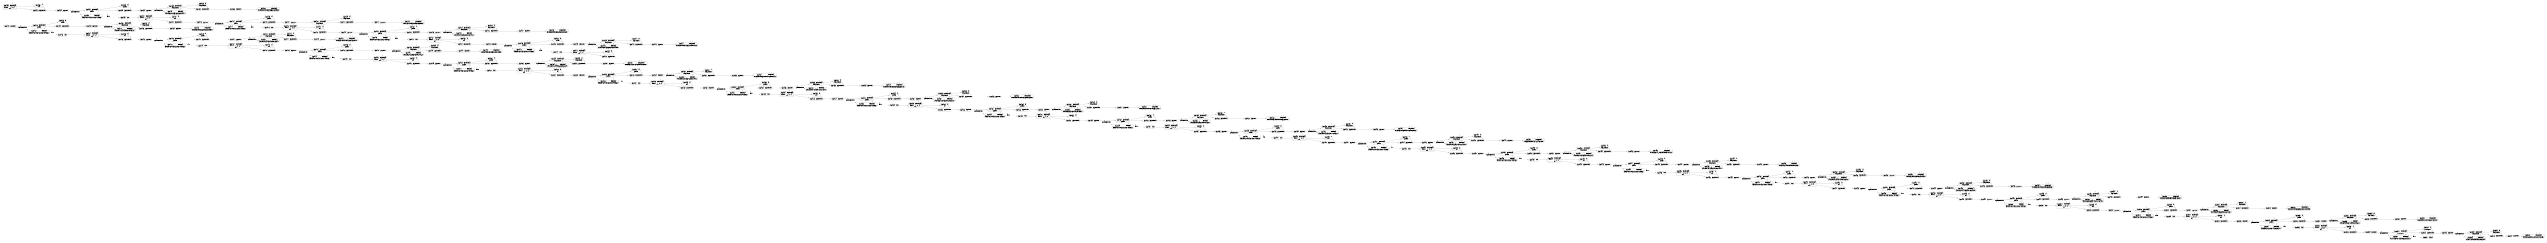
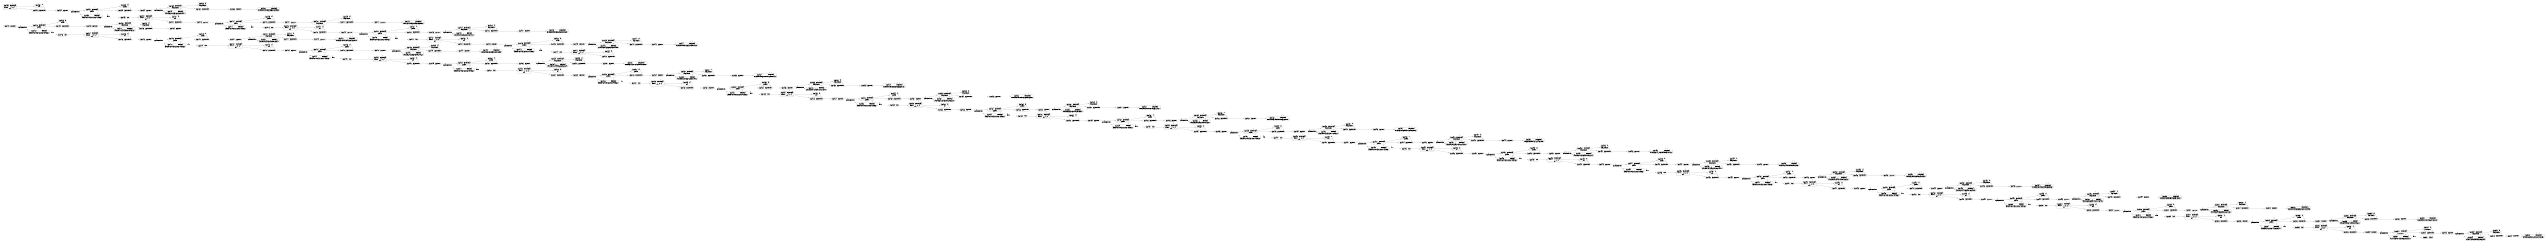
node "138804760": removed
